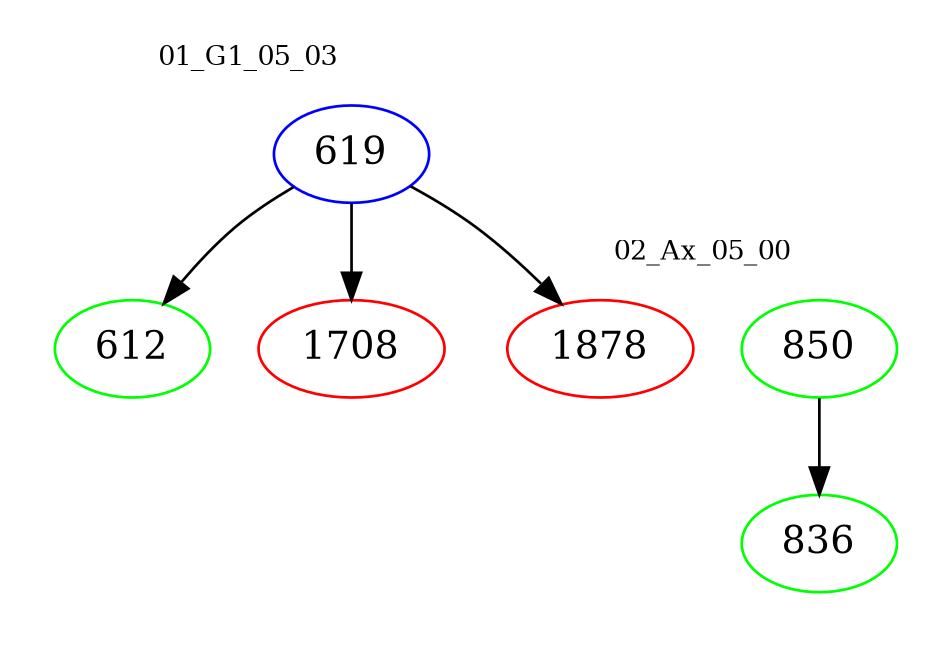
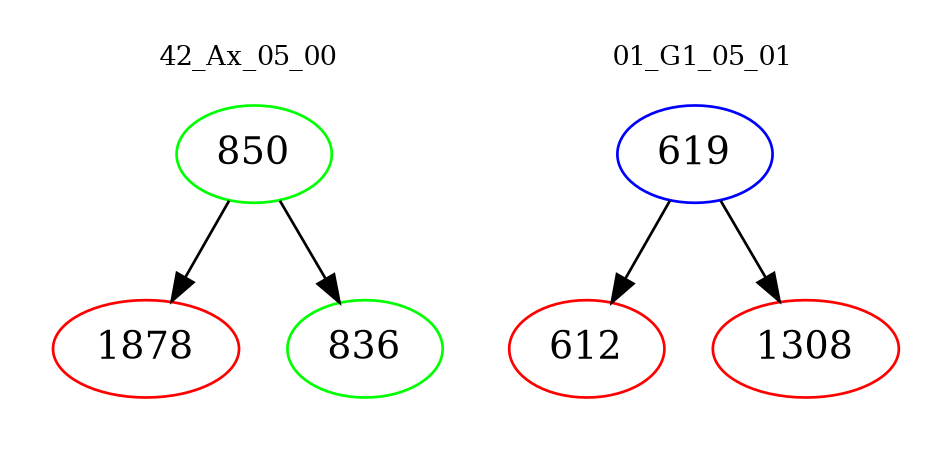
cluster "01_G1_05_03": label "01_G1_05_03" -> "01_G1_05_01"
edge "619" -> "1878": now "850" -> "1878"
cluster "02_Ax_05_00": label "02_Ax_05_00" -> "42_Ax_05_00"
node "612": color green -> red
node "1708": label "1708" -> "1308"
